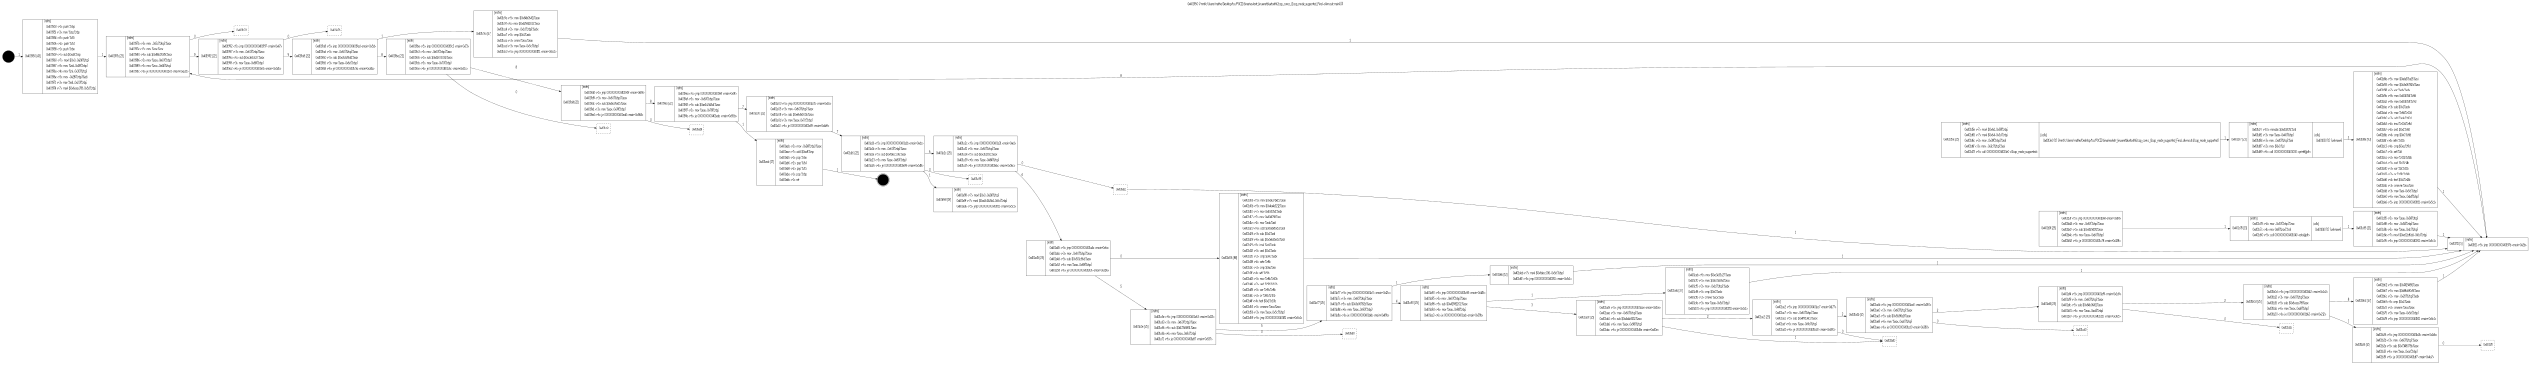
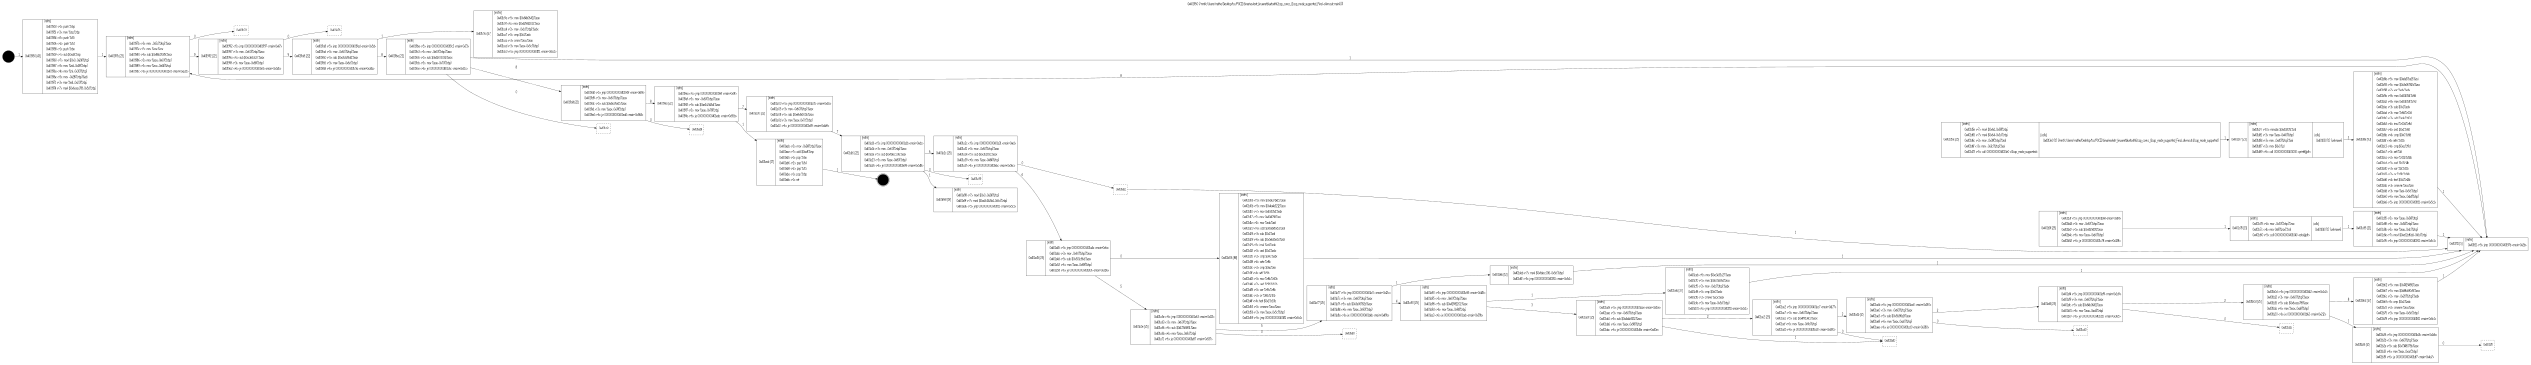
edge "0x401c9a [27]" -> "0x401f11 [5]": now "0x4019be [22]" -> "0x401f11 [5]"
